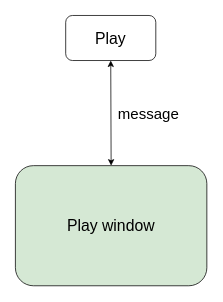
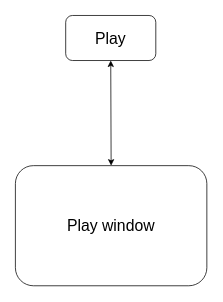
node "message": removed
node "Play window": fillcolor #d5e8d4 -> #ffffff
